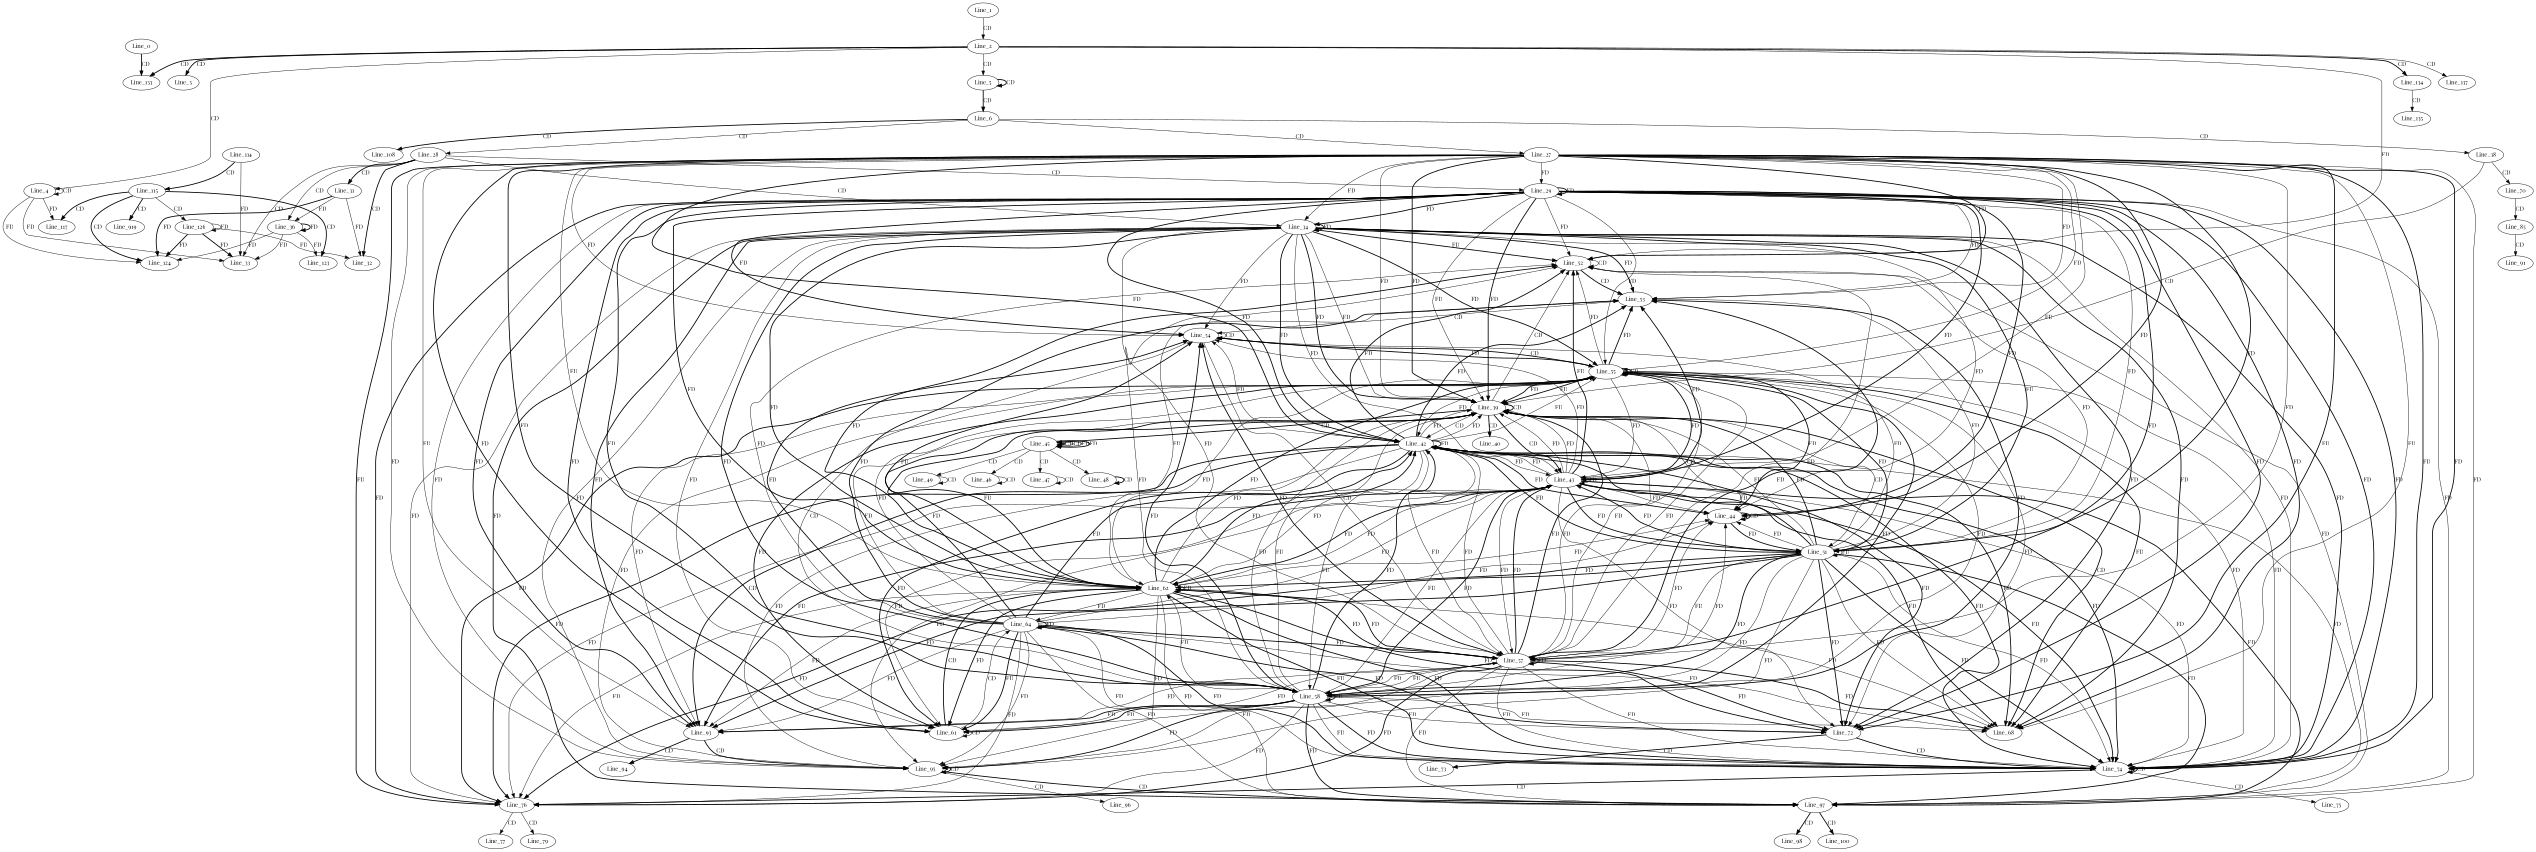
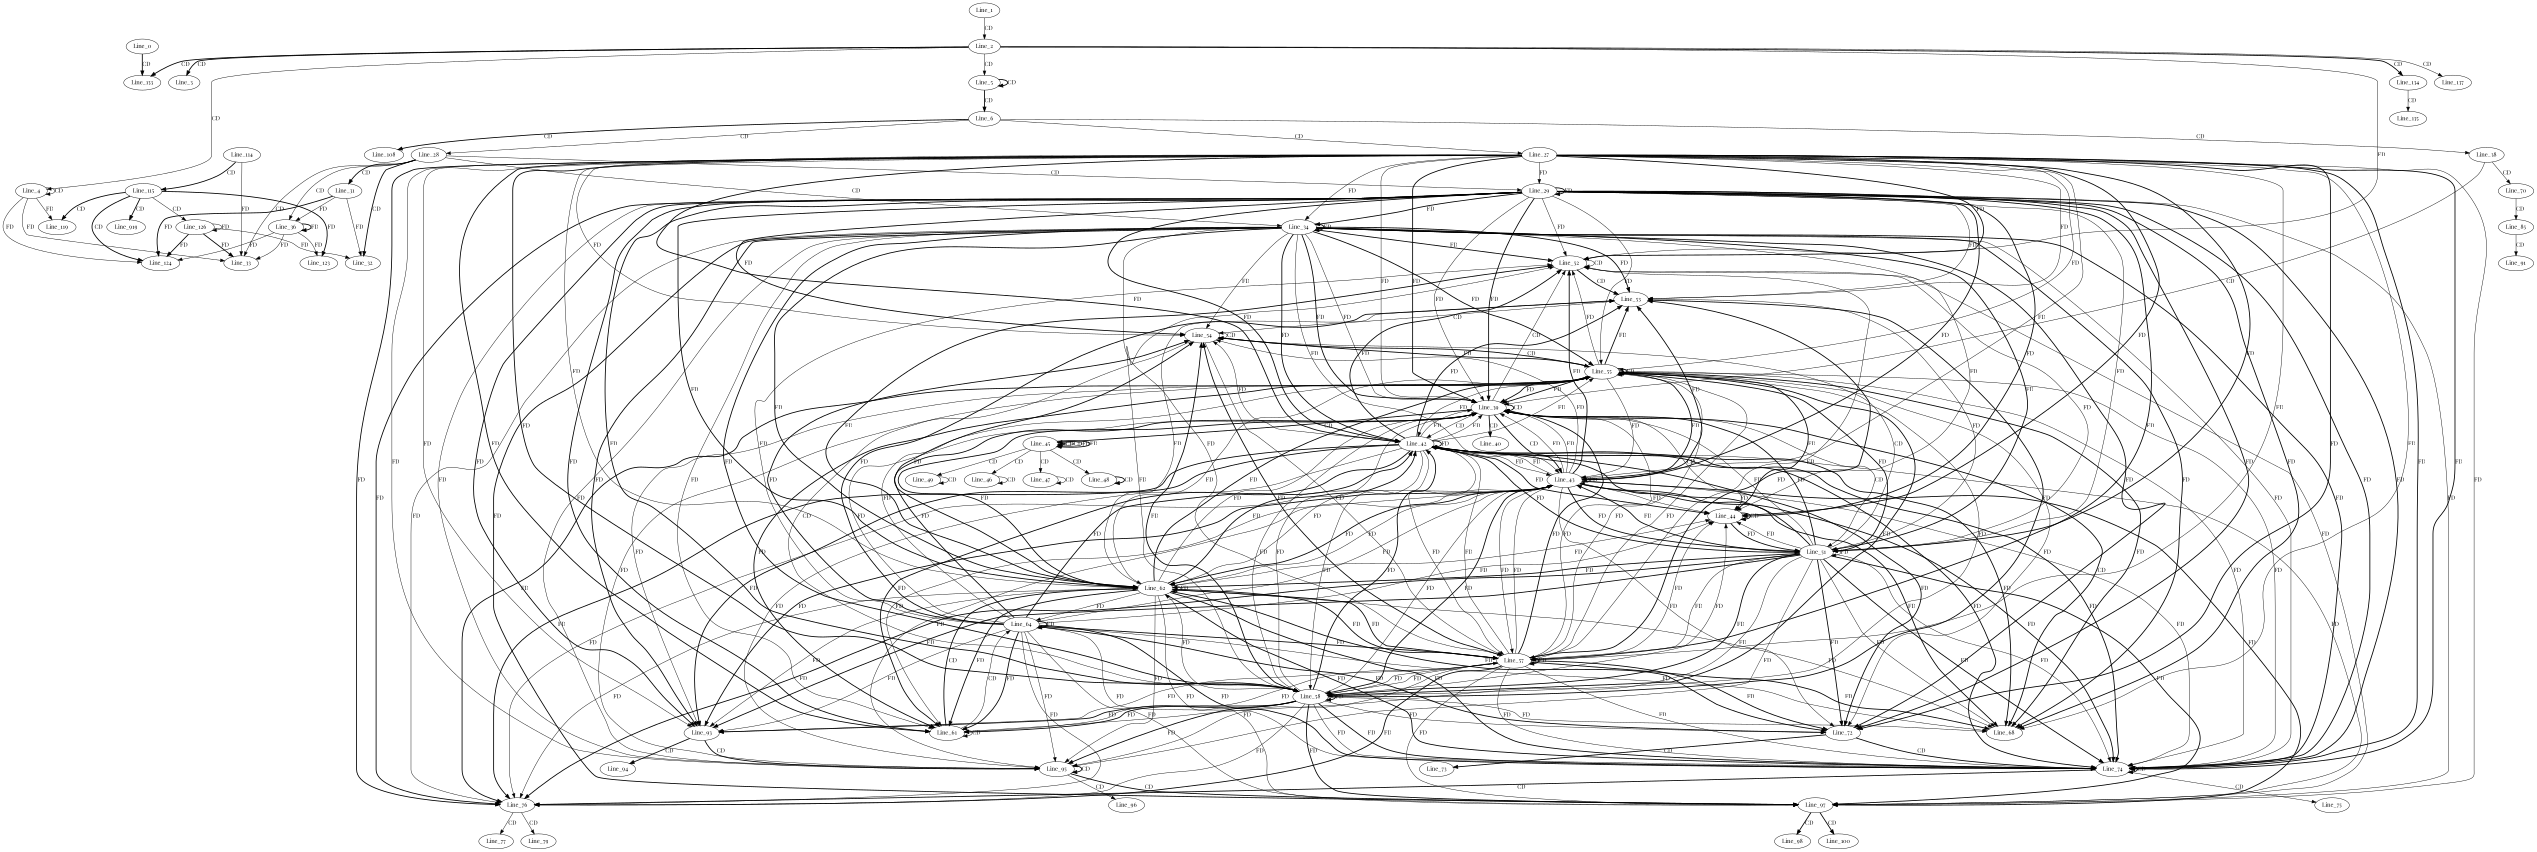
node "Line_117": label "Line_117" -> "Line_119"
edge "Line_115" -> "Line_123": label "CD" -> "FD"
edge "Line_51" -> "Line_54": label "FD" -> "CD"
edge "Line_57" -> "Line_43": style bold -> solid
edge "Line_42" -> "Line_93": label "CD" -> "FD"
